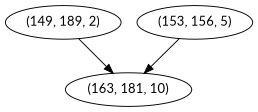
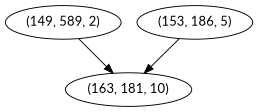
node "(149, 189, 2)": label "(149, 189, 2)" -> "(149, 589, 2)"
node "(153, 156, 5)": label "(153, 156, 5)" -> "(153, 186, 5)"
